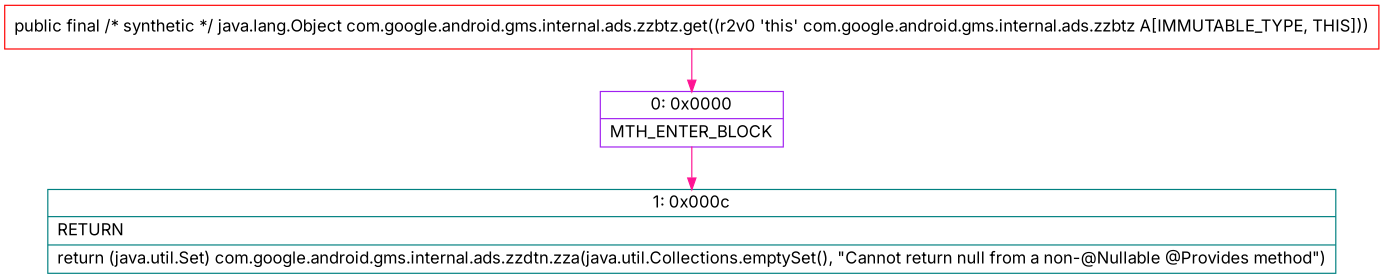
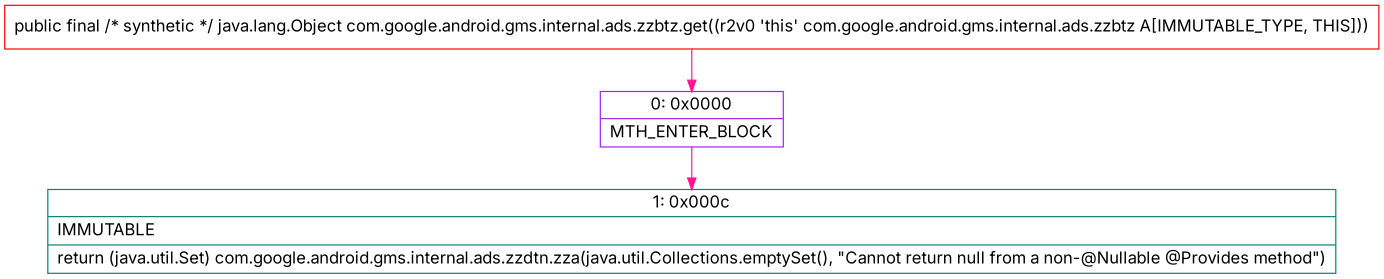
node "1: 0x000c": text "RETURN" -> "IMMUTABLE"
